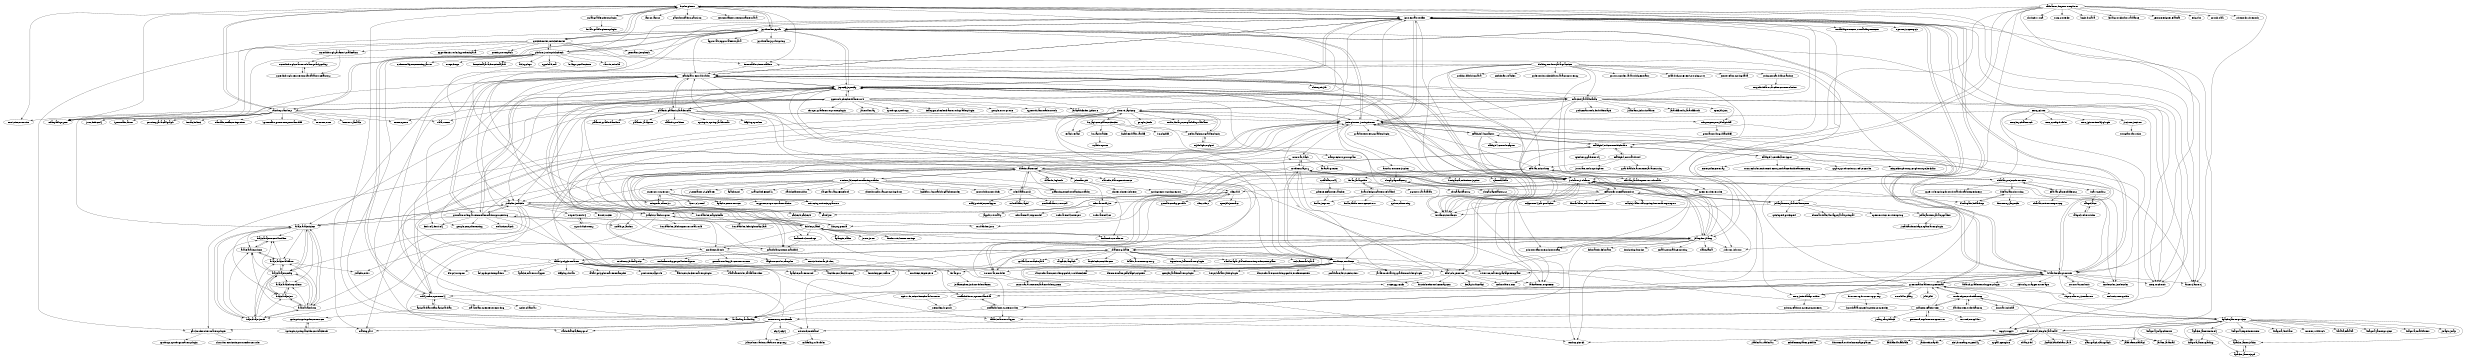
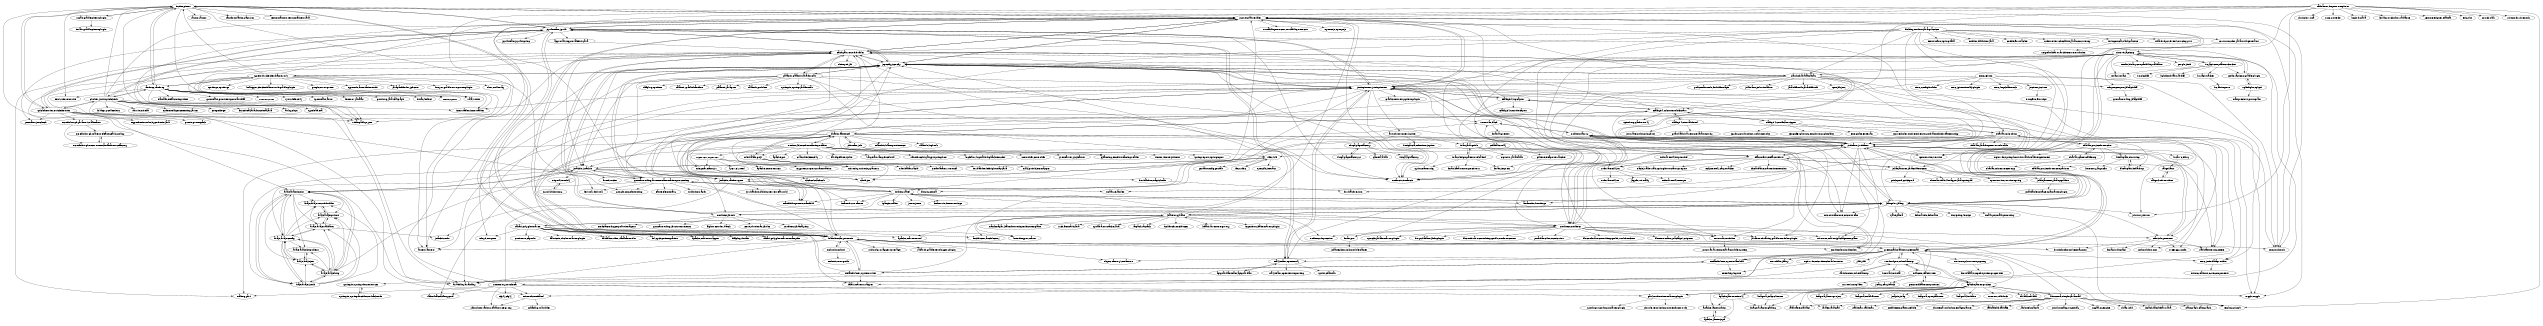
edge "jqwik-team/jqwik" -> "Randgalt/record-builder": now "approvals/ApprovalTests.Java" -> "Randgalt/record-builder"
edge "marchof/java-almanac" -> "siom79/japicmp": now "cowtowncoder/java-uuid-generator" -> "siom79/japicmp"
node "jilt/NullAway": label "jilt/NullAway" -> "uber/NullAway"
node "gradle/test-retry-gradle-plugin": label "gradle/test-retry-gradle-plugin" -> "gradle/test-retry-pitest-plugin"
edge "palantir/palantir-java-format" -> "avaje/avaje-inject": removed
edge "moditect/moditect" -> "jreleaser/jreleaser": added
node "ebarlas/project-loom-comparison": added
edge "artsok/rerunner-jupiter" -> "qameta/atlas": now "sbtqa/page-factory" -> "qameta/atlas"
edge "sormuras/bach" -> "forax/pro": reversed
node "Pante/elementary": added
edge "osiegmar/FastCSV" -> "super-csv/super-csv": now "osiegmar/FastCSV" -> "casid/jte"
edge "softwaremill/jox" -> "softwaremill/sttp-model": reversed
edge "bowbahdoe/magic-bean" -> "bowbahdoe/leftright-map-java": now "ozlerhakan/poiji" -> "bowbahdoe/leftright-map-java"
edge "amaembo/huntbugs" -> "manifold-systems/manifold": now "bsideup/jabel" -> "manifold-systems/manifold"
node "flight-recorder/samples": label "flight-recorder/samples" -> "flight-recorder/batch"
node "sormuras/xmlunit": label "sormuras/xmlunit" -> "xmlunit/xmlunit"
node "gessnerfl/explorer-smtp-server": label "gessnerfl/explorer-smtp-server" -> "gessnerfl/fake-smtp-server"
node "linagora/experiment-esn": label "linagora/experiment-esn" -> "linagora/openpaas-esn"
